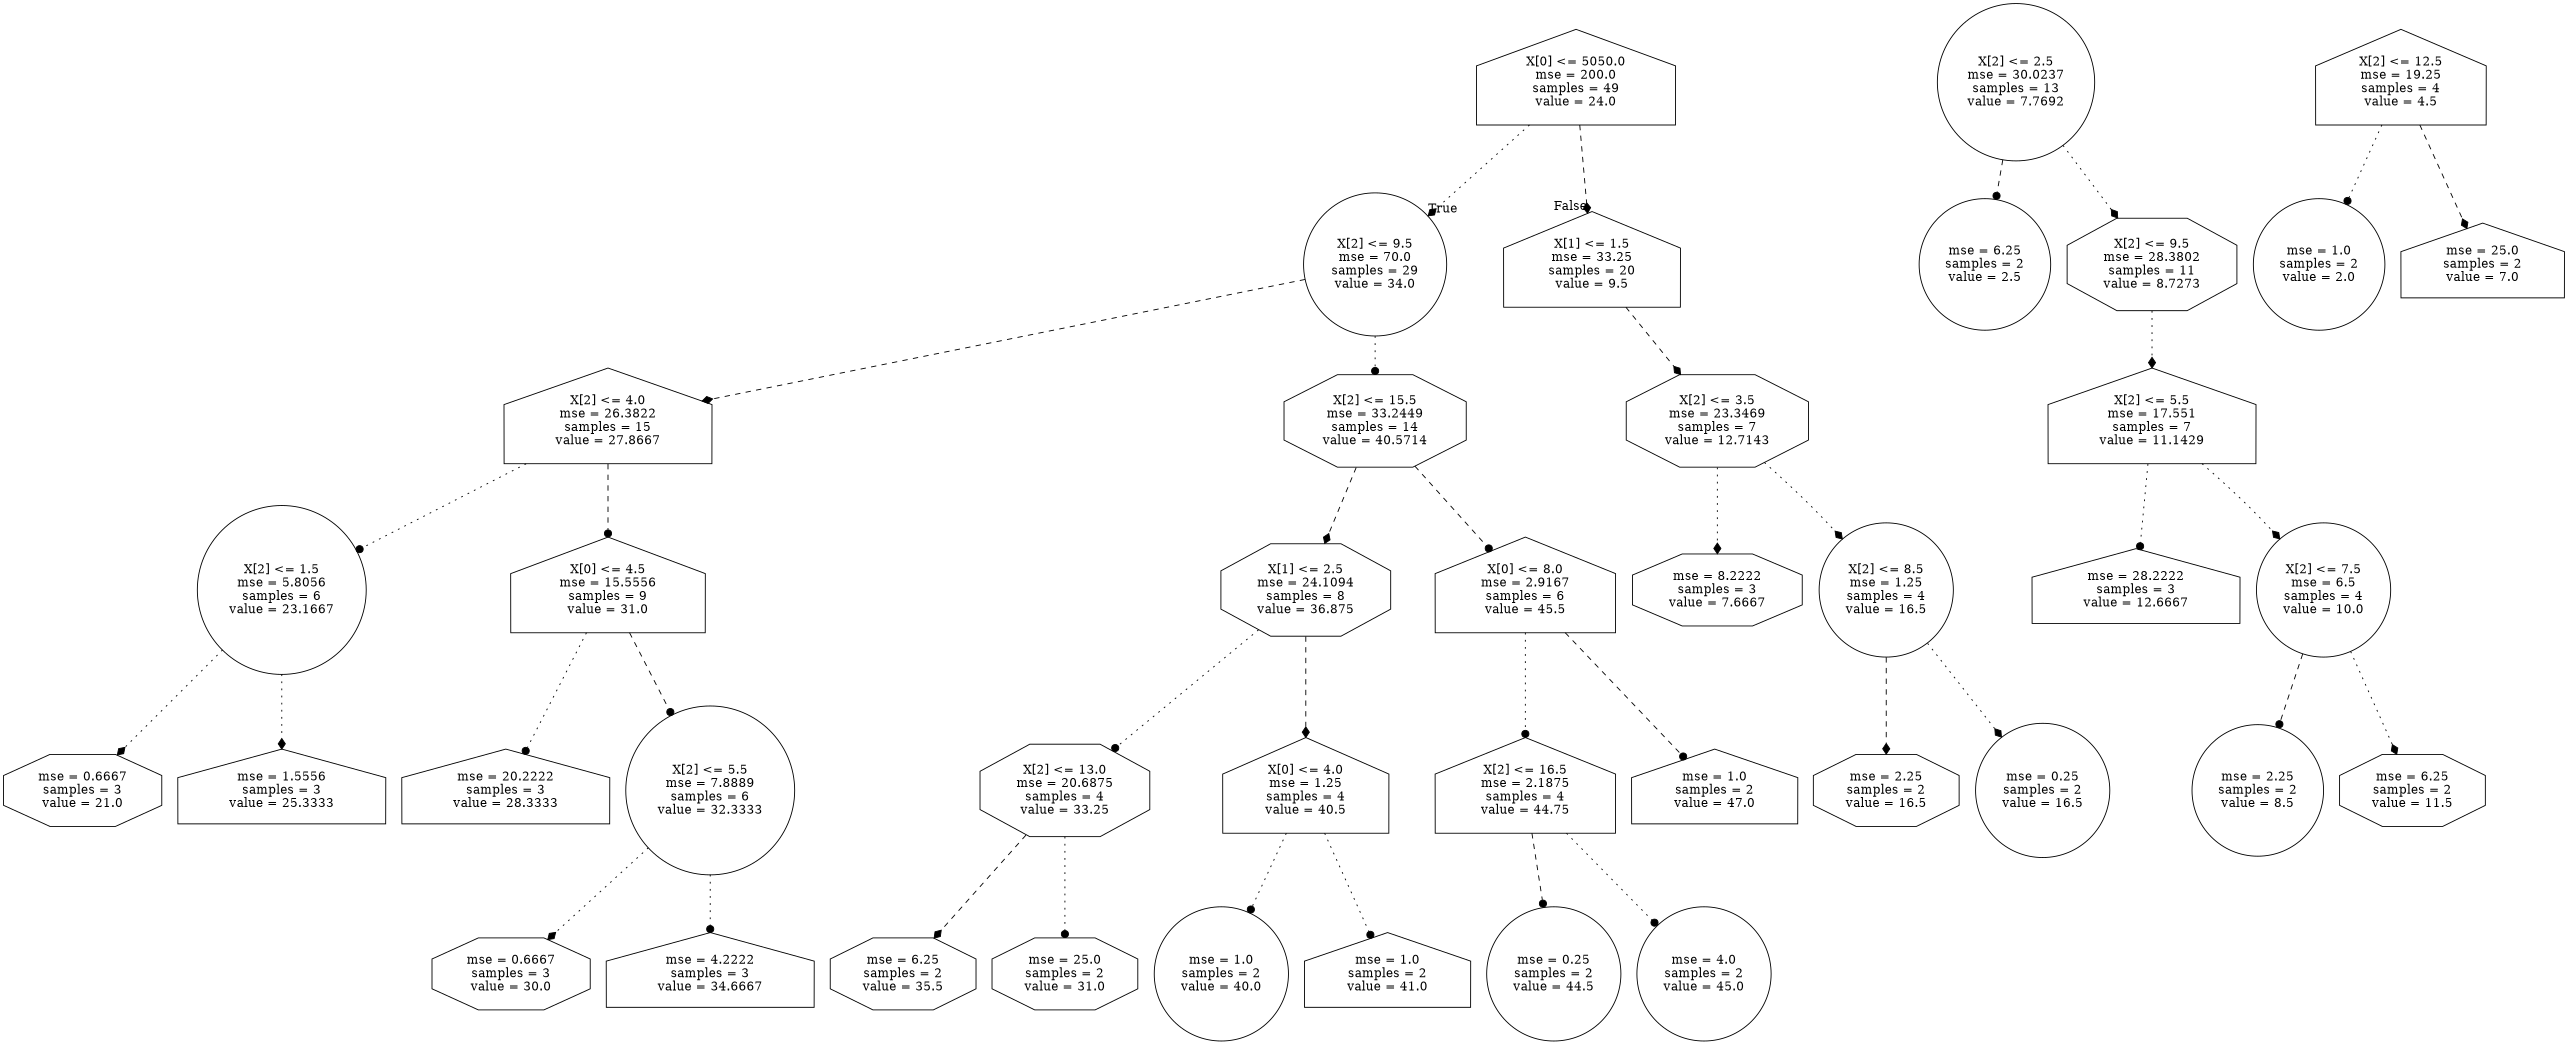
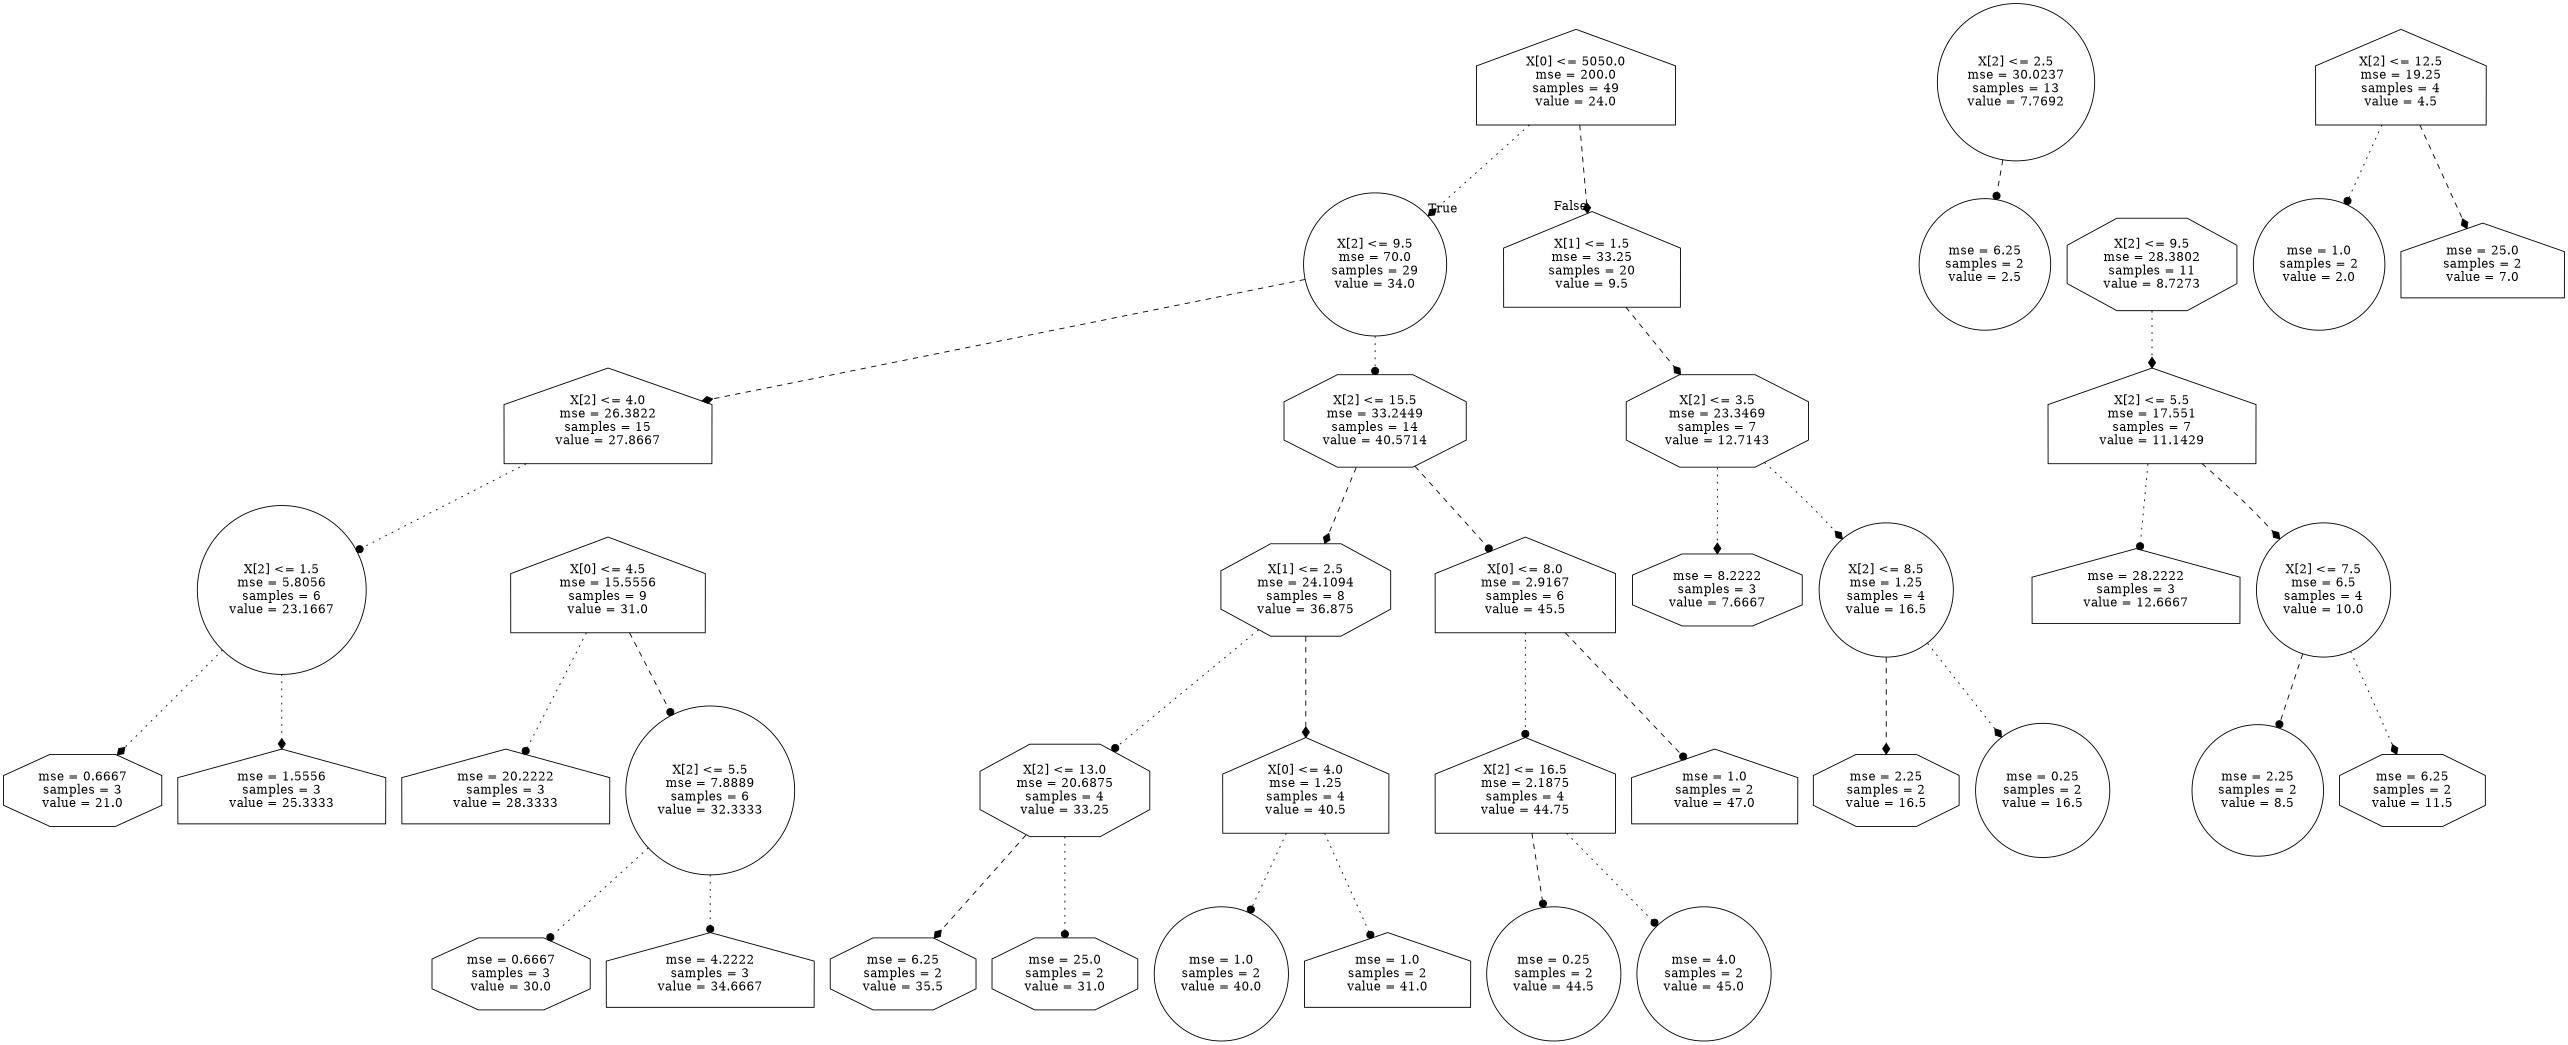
edge "X[2] <= 2.5 mse = 30.0237 samples = 13 value = 7.7692" -> "X[2] <= 9.5 mse = 28.3802 samples = 11 value = 8.7273": removed
edge "X[2] <= 5.5 mse = 17.551 samples = 7 value = 11.1429" -> "X[2] <= 7.5 mse = 6.5 samples = 4 value = 10.0": style dotted -> dashed
edge "X[2] <= 4.0 mse = 26.3822 samples = 15 value = 27.8667" -> "X[0] <= 4.5 mse = 15.5556 samples = 9 value = 31.0": removed
edge "X[2] <= 5.5 mse = 7.8889 samples = 6 value = 32.3333" -> "mse = 0.6667 samples = 3 value = 30.0": arrowhead diamond -> dot
